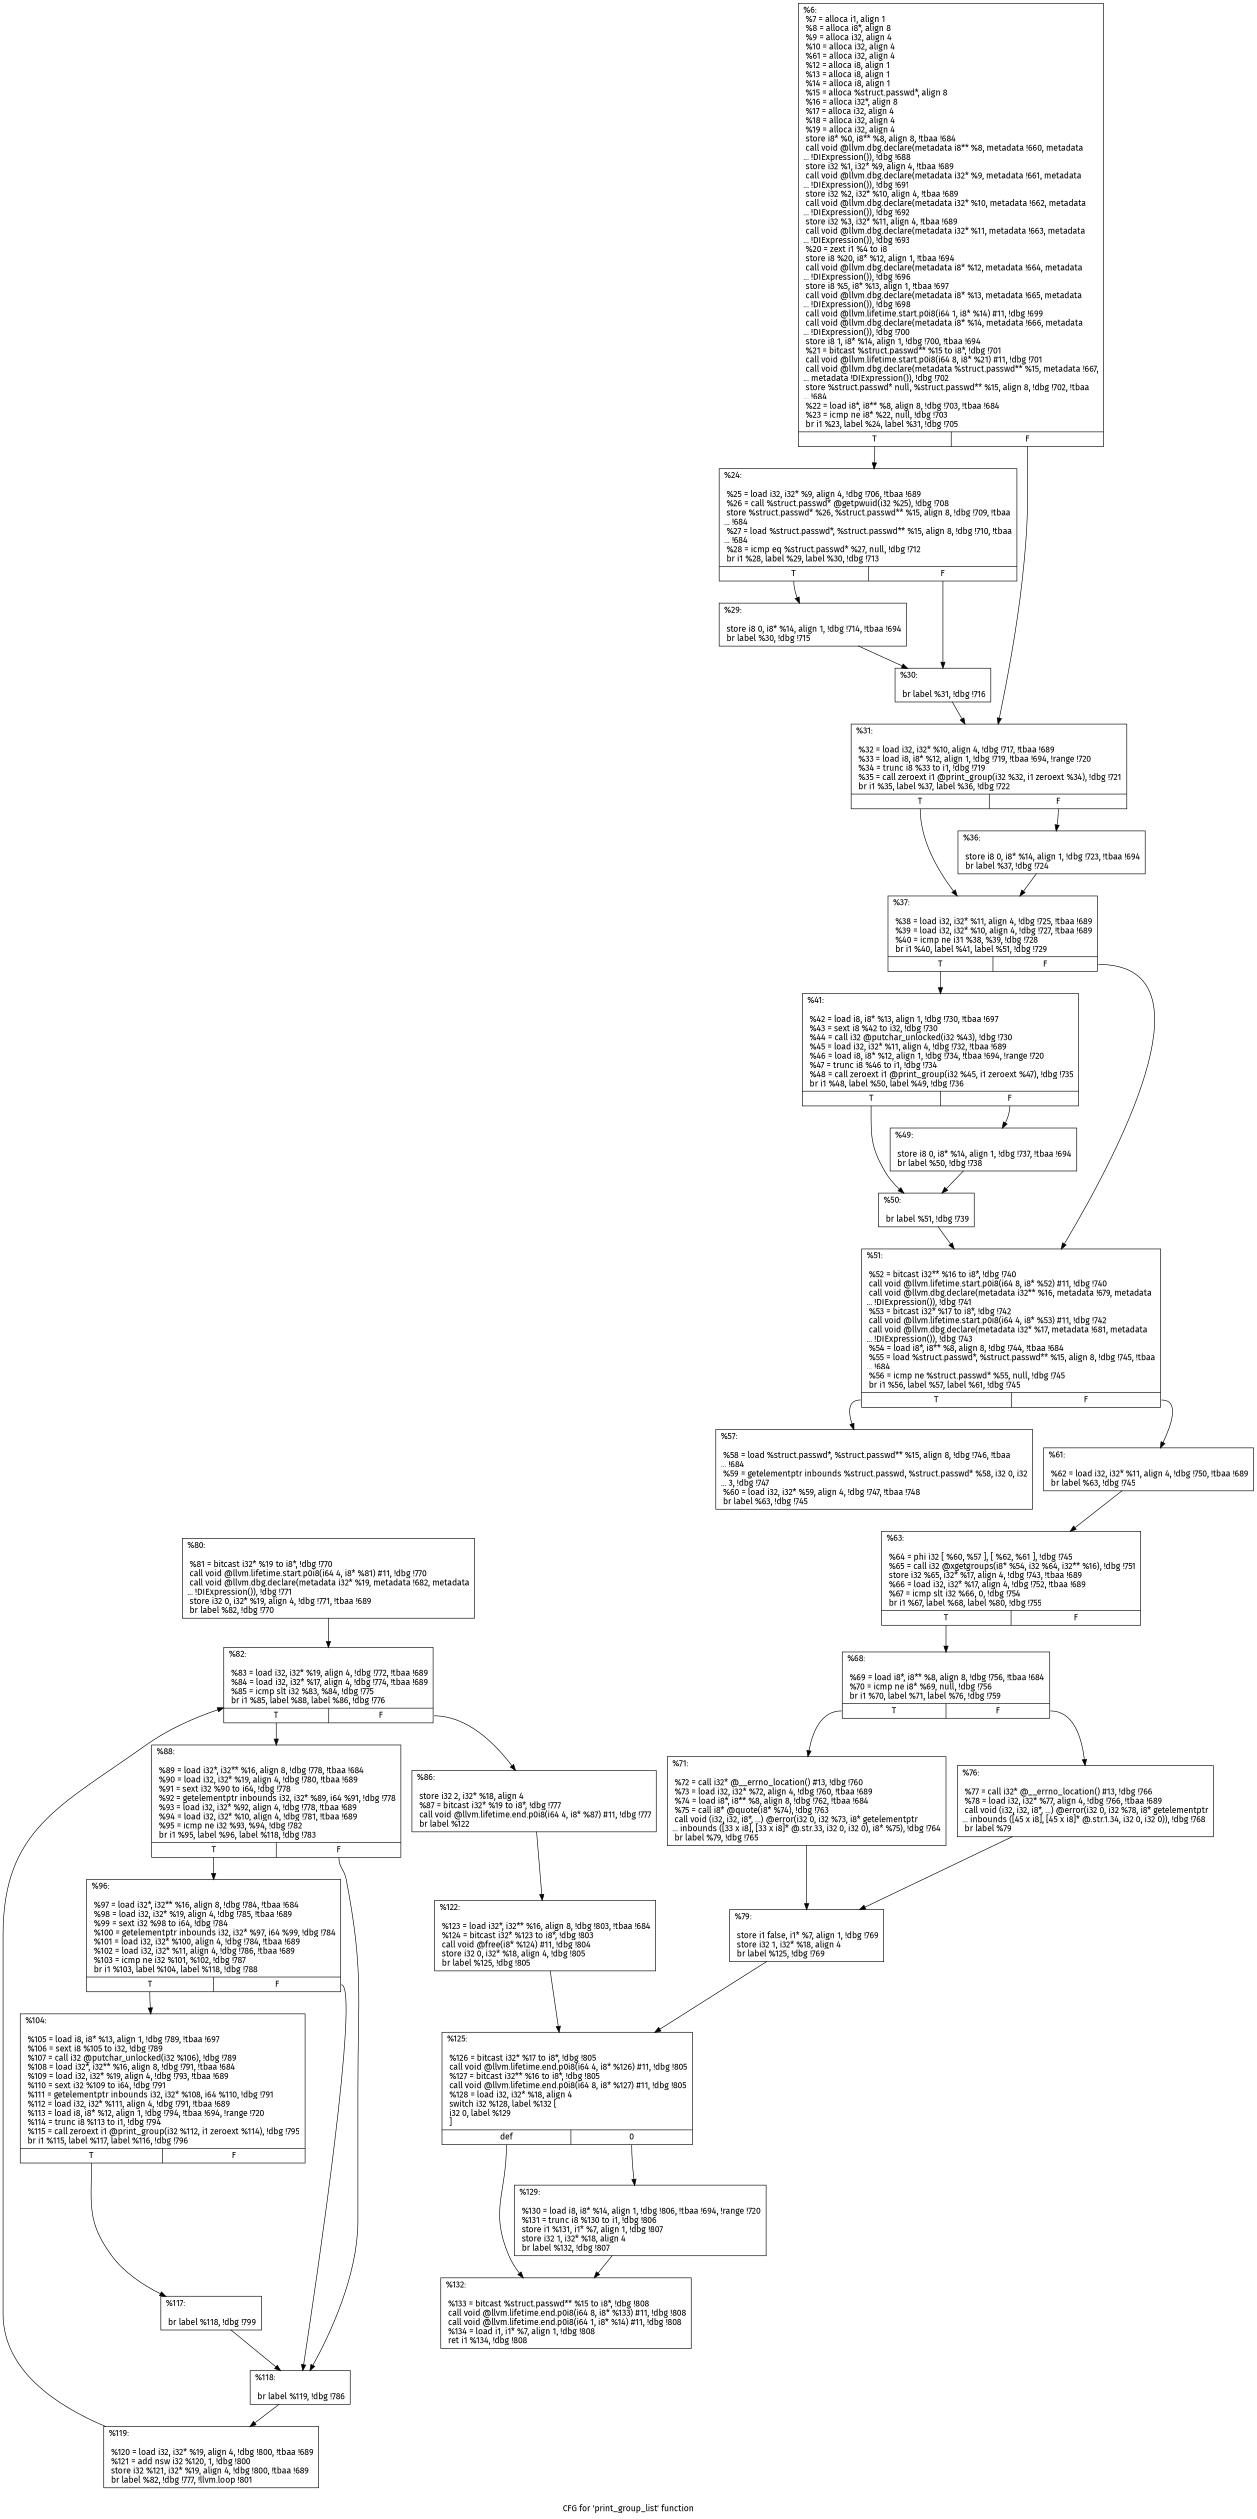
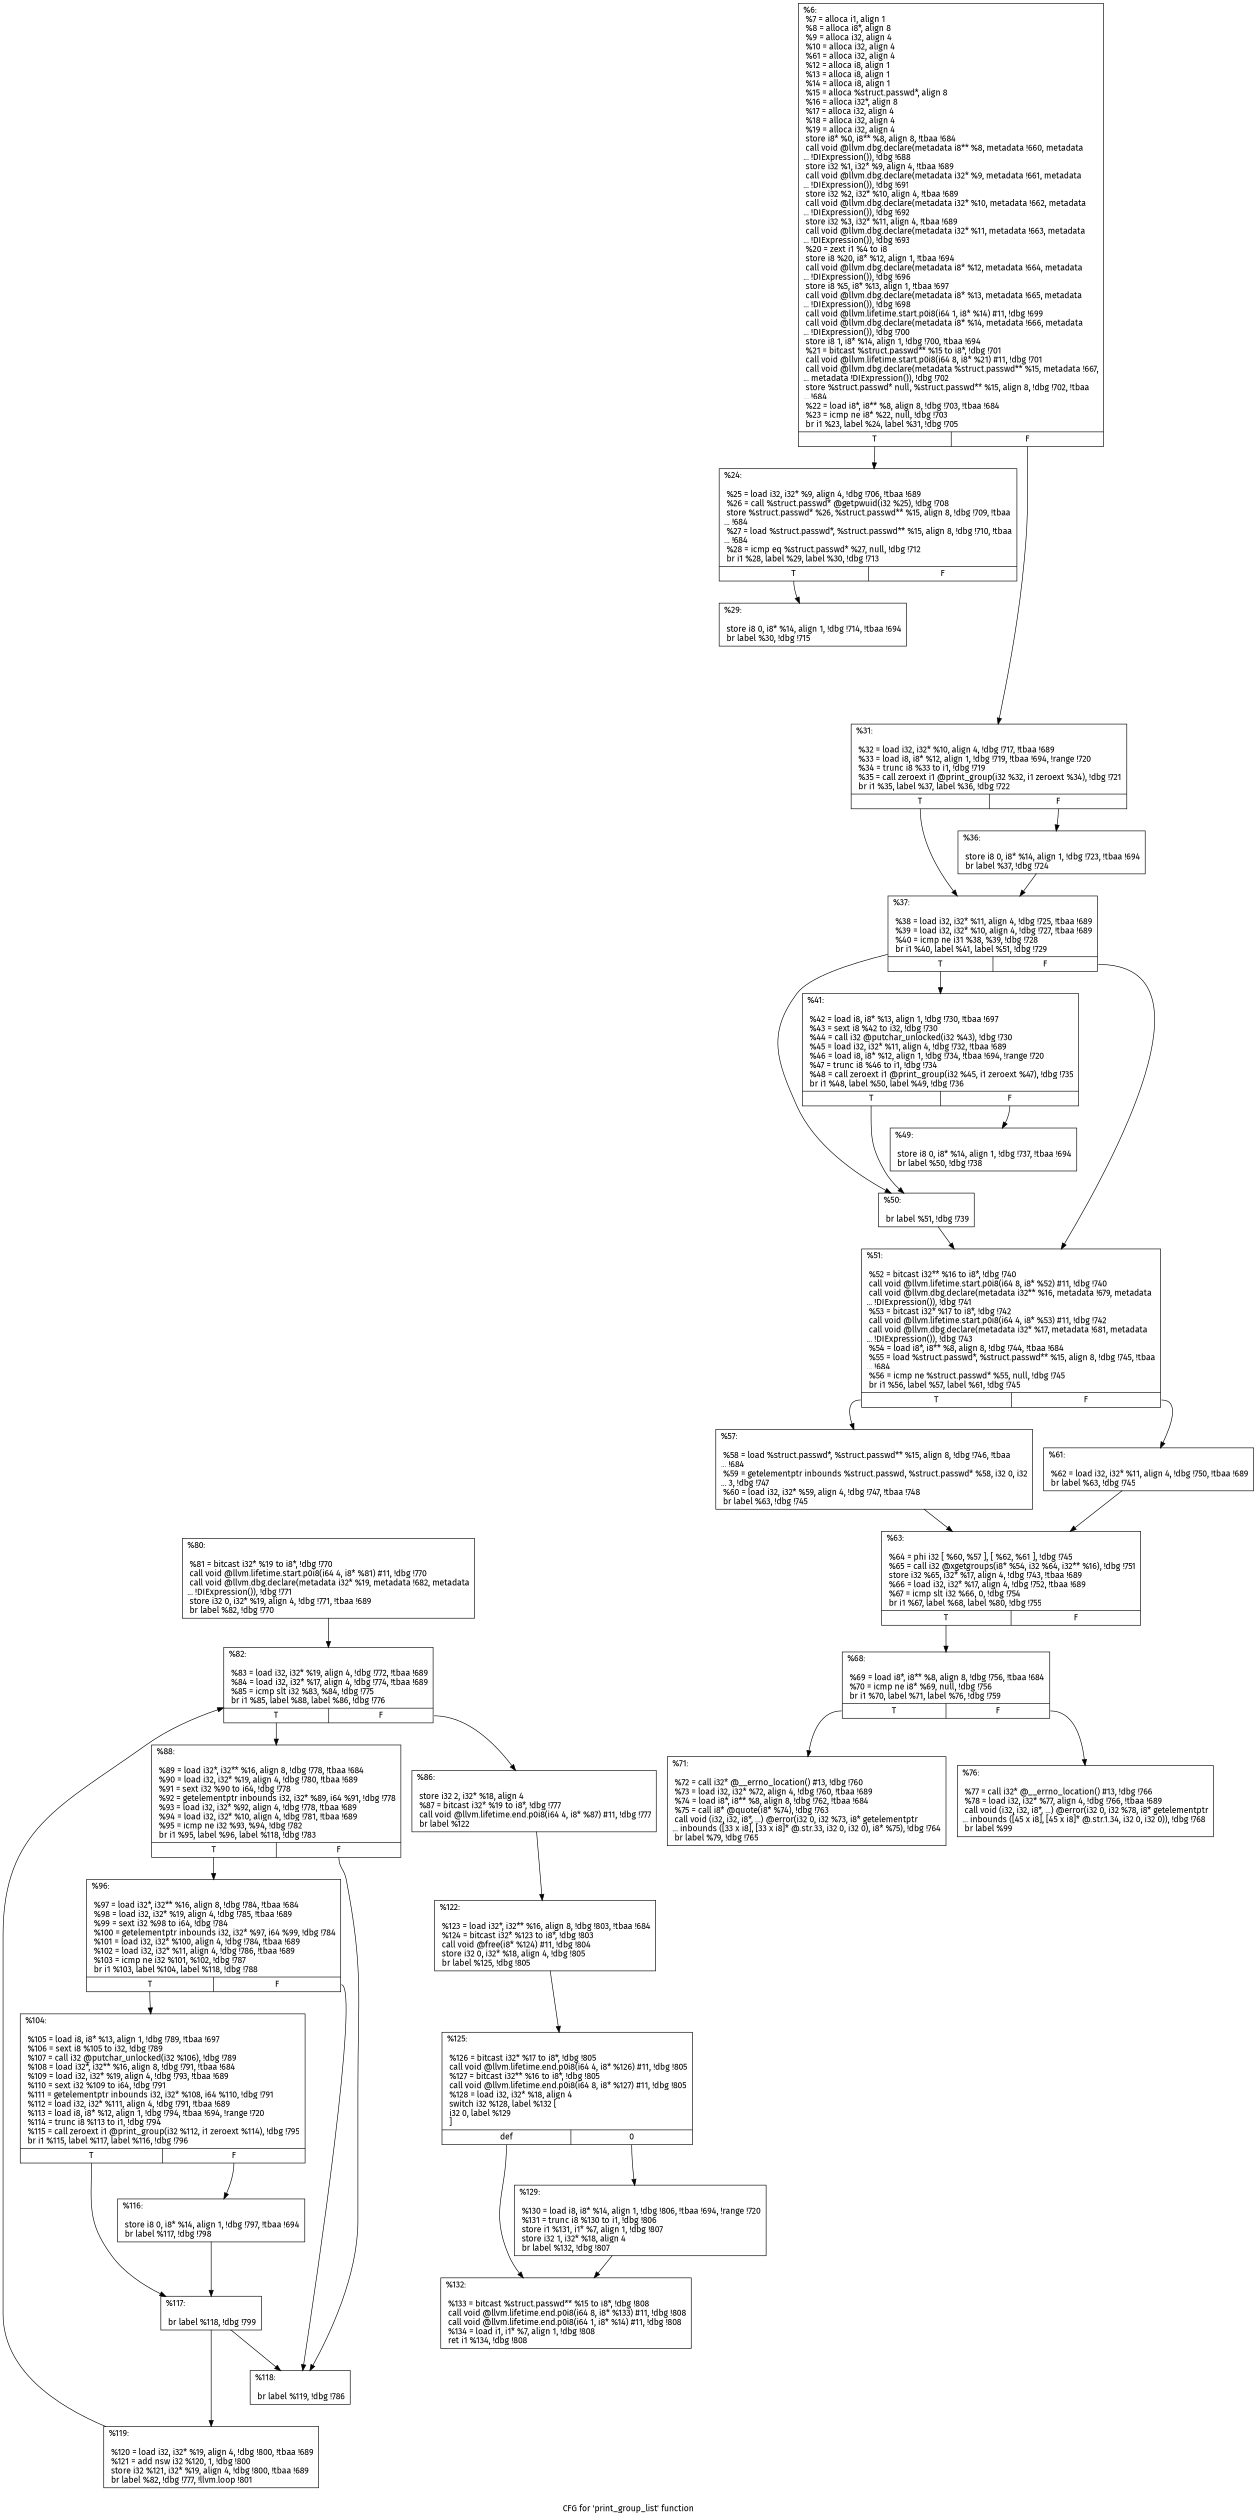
node "%30:": removed
edge "%49:" -> "%50:": now "%37:" -> "%50:"
edge "%57:" -> "%63:": added
node "%76:": text "br label %79" -> "br label %99"
node "%79:": removed
node "%116:": added
edge "%118:" -> "%119:": now "%117:" -> "%119:"
